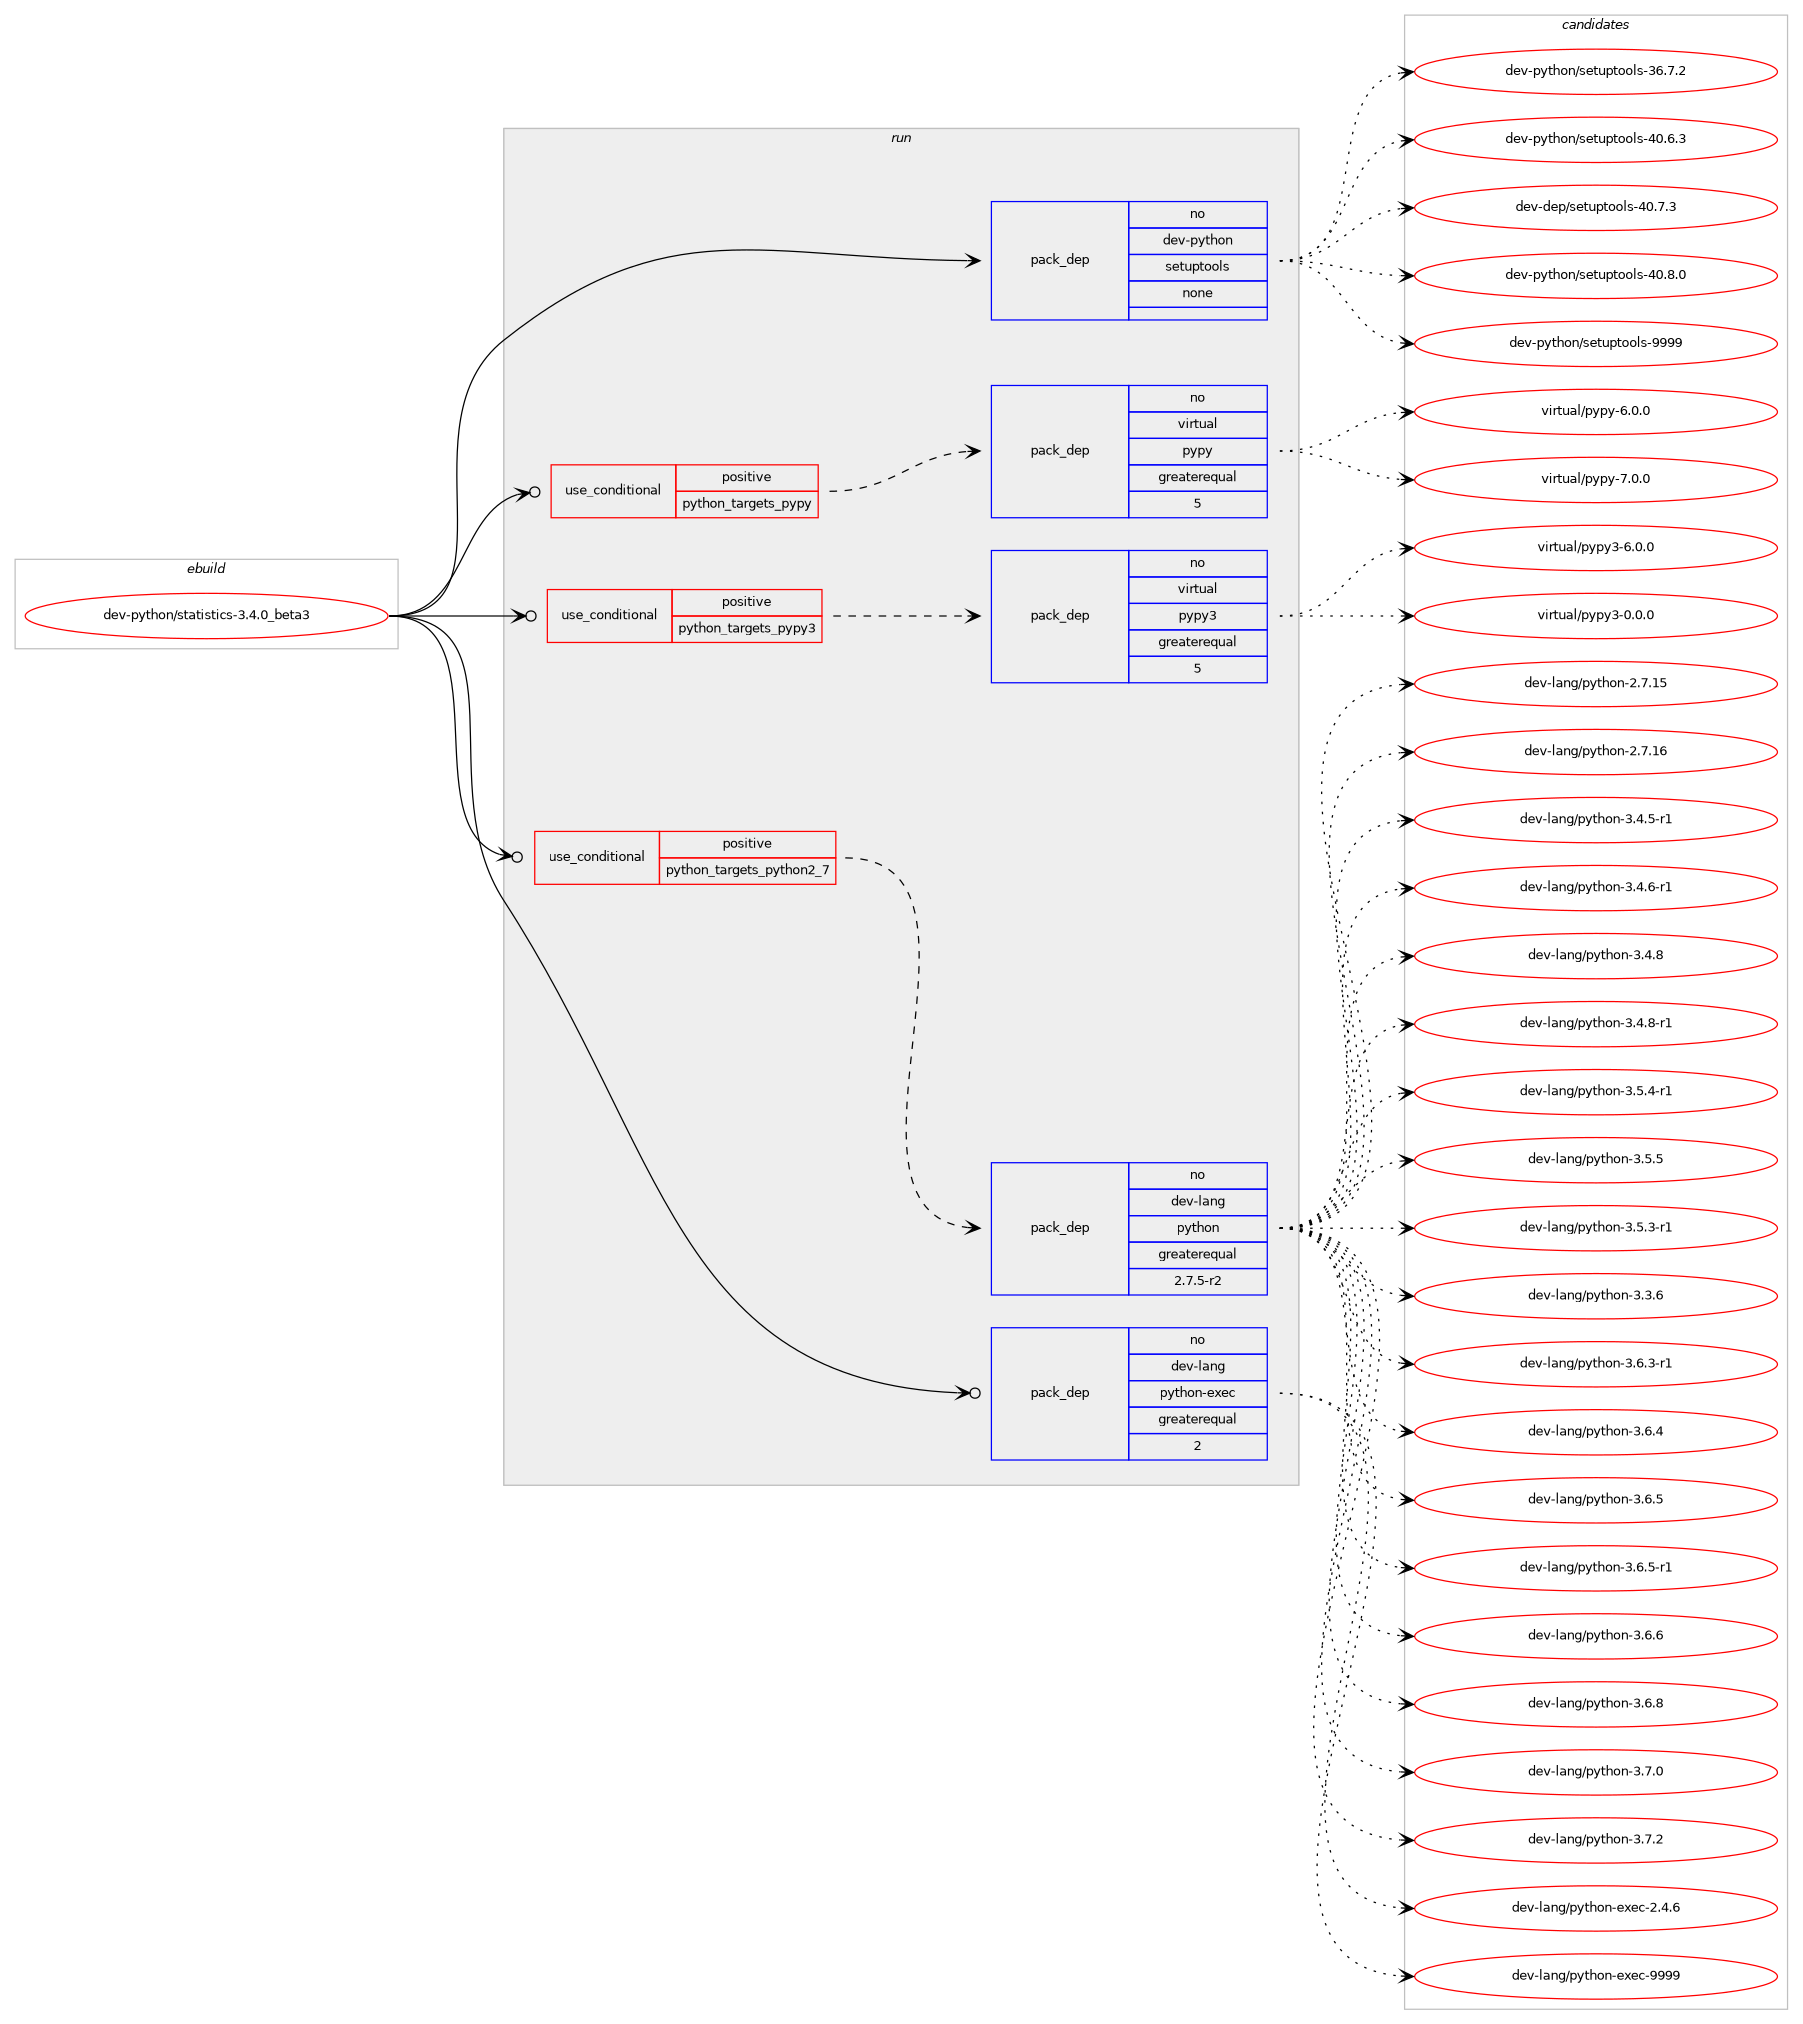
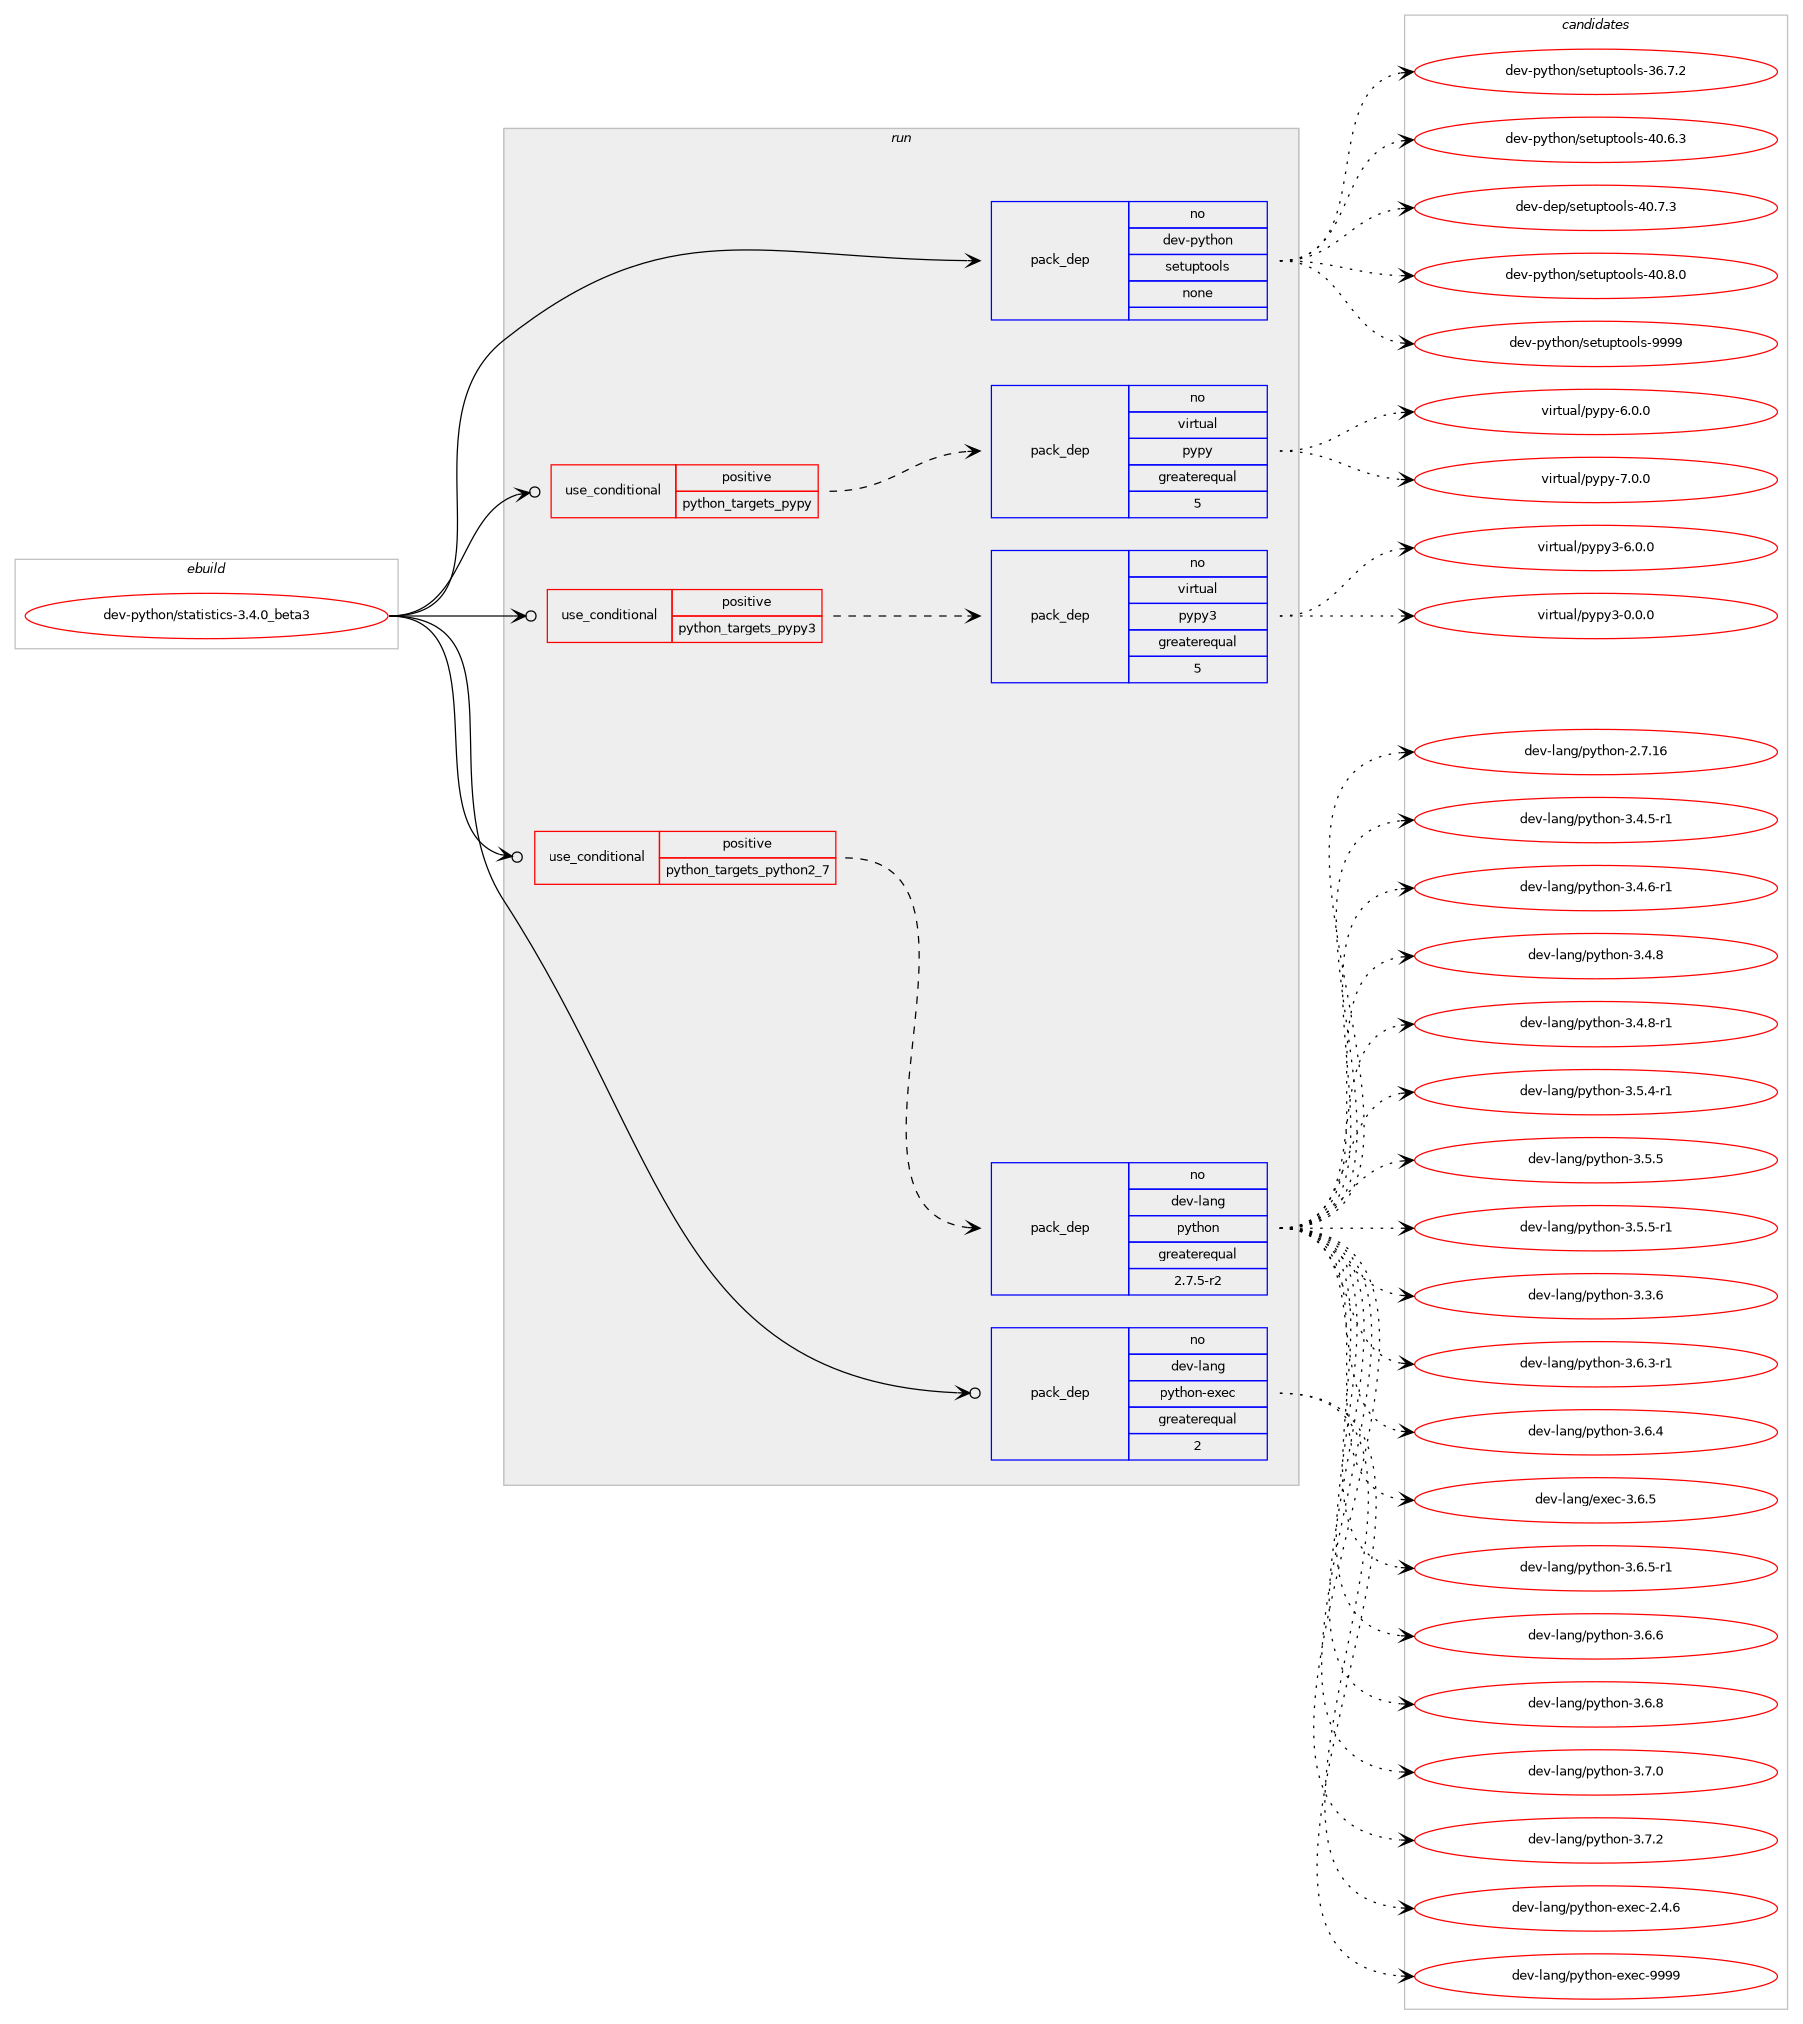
node "dev-lang/python-2.7.15": removed
node "dev-lang/python-3.5.3-r1": label "dev-lang/python-3.5.3-r1" -> "dev-lang/python-3.5.5-r1"
node "dev-lang/python-3.6.5": label "dev-lang/python-3.6.5" -> "dev-lang/exec-3.6.5"
